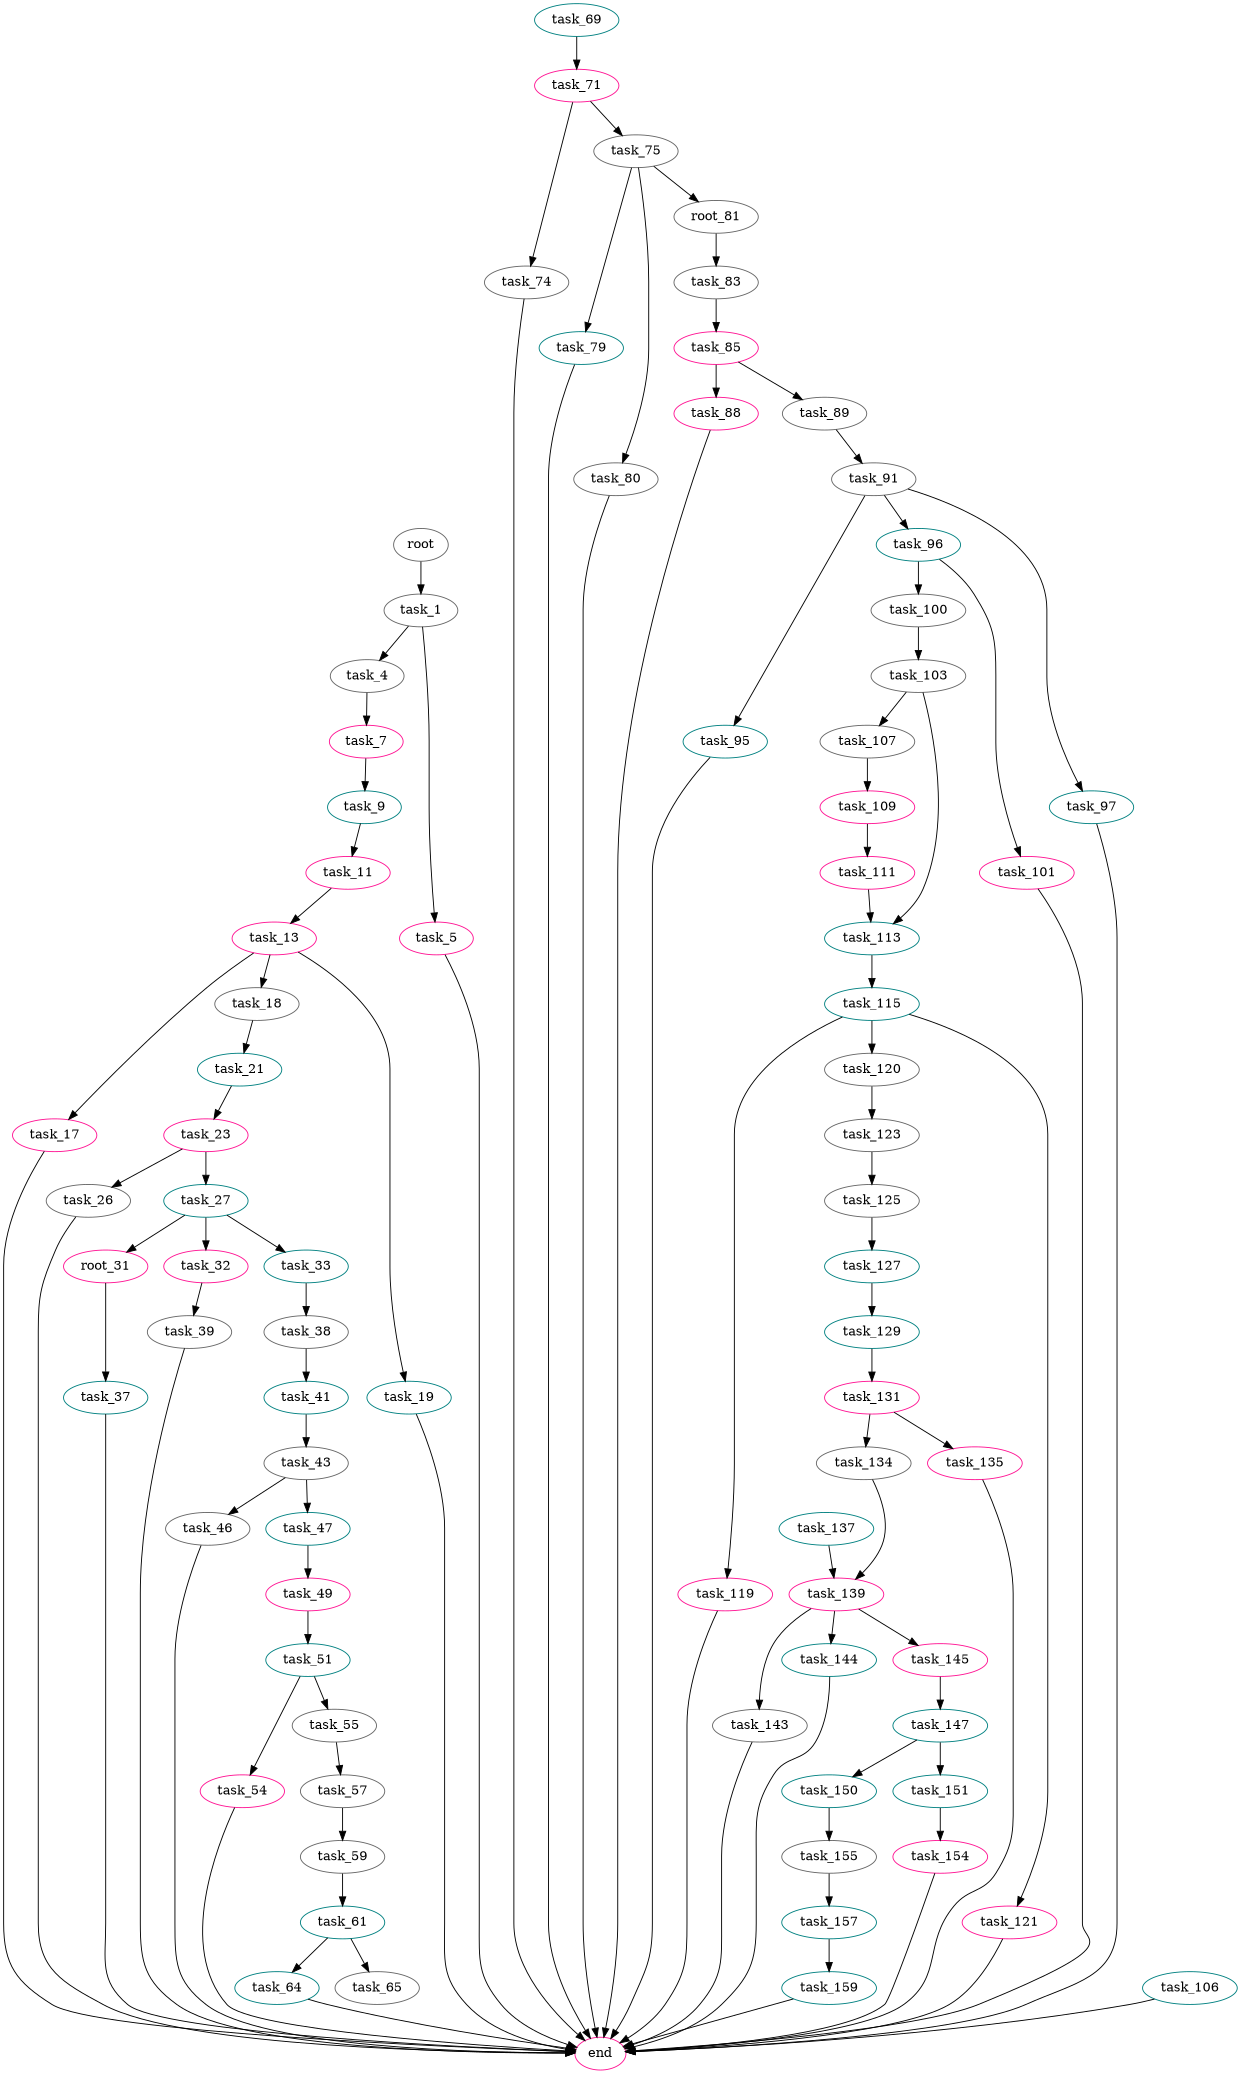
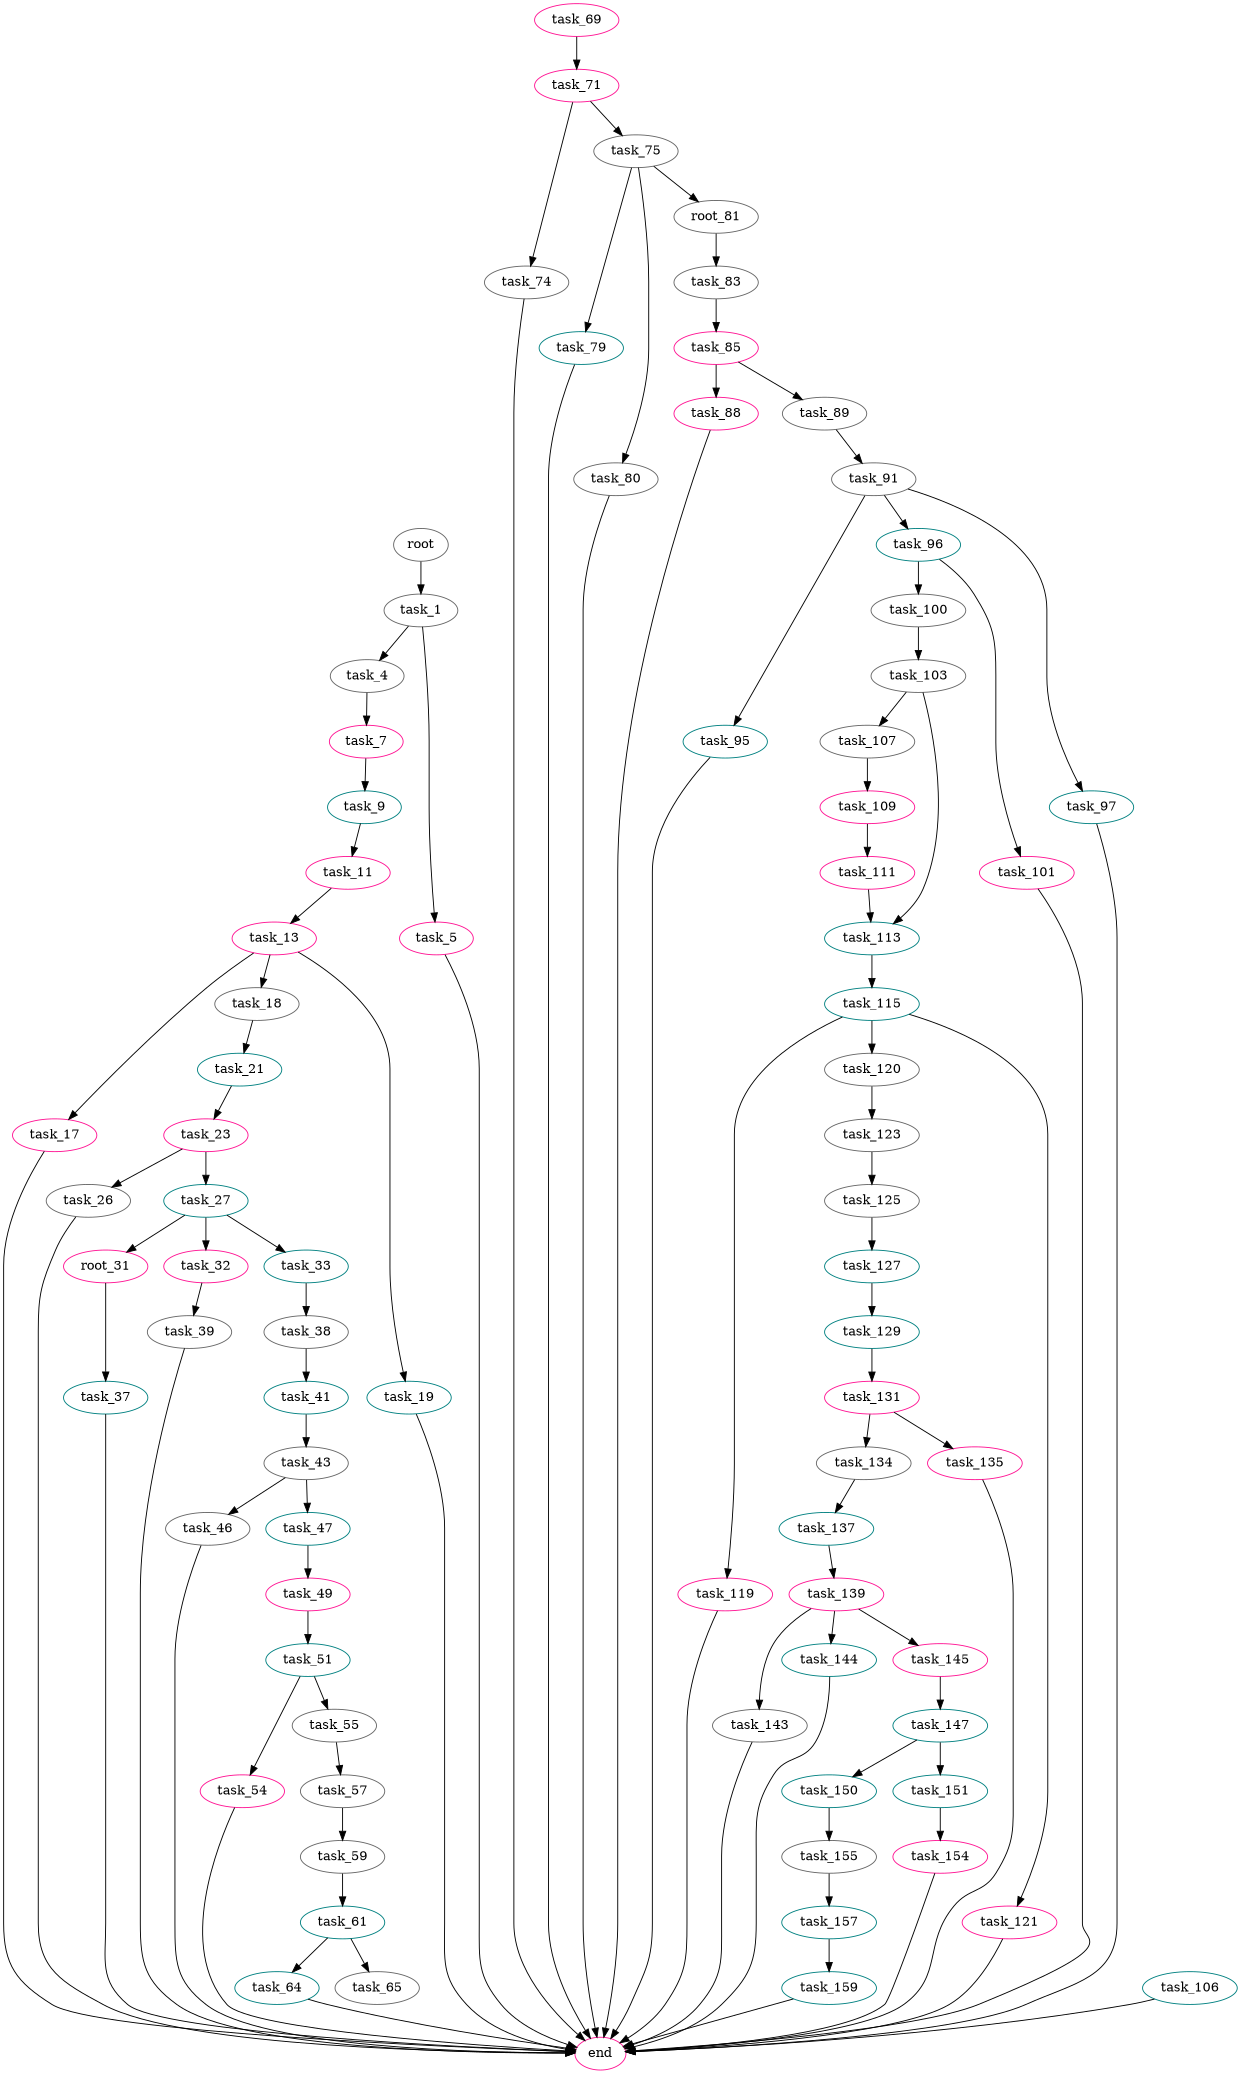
node "task_69": color teal -> deeppink
edge "task_134" -> "task_139": now "task_134" -> "task_137"
